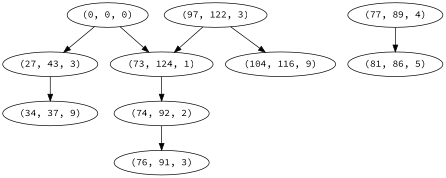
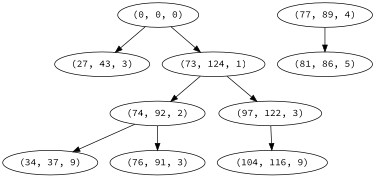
edge "(97, 122, 3)" -> "(73, 124, 1)": reversed
edge "(27, 43, 3)" -> "(34, 37, 9)": now "(74, 92, 2)" -> "(34, 37, 9)"
